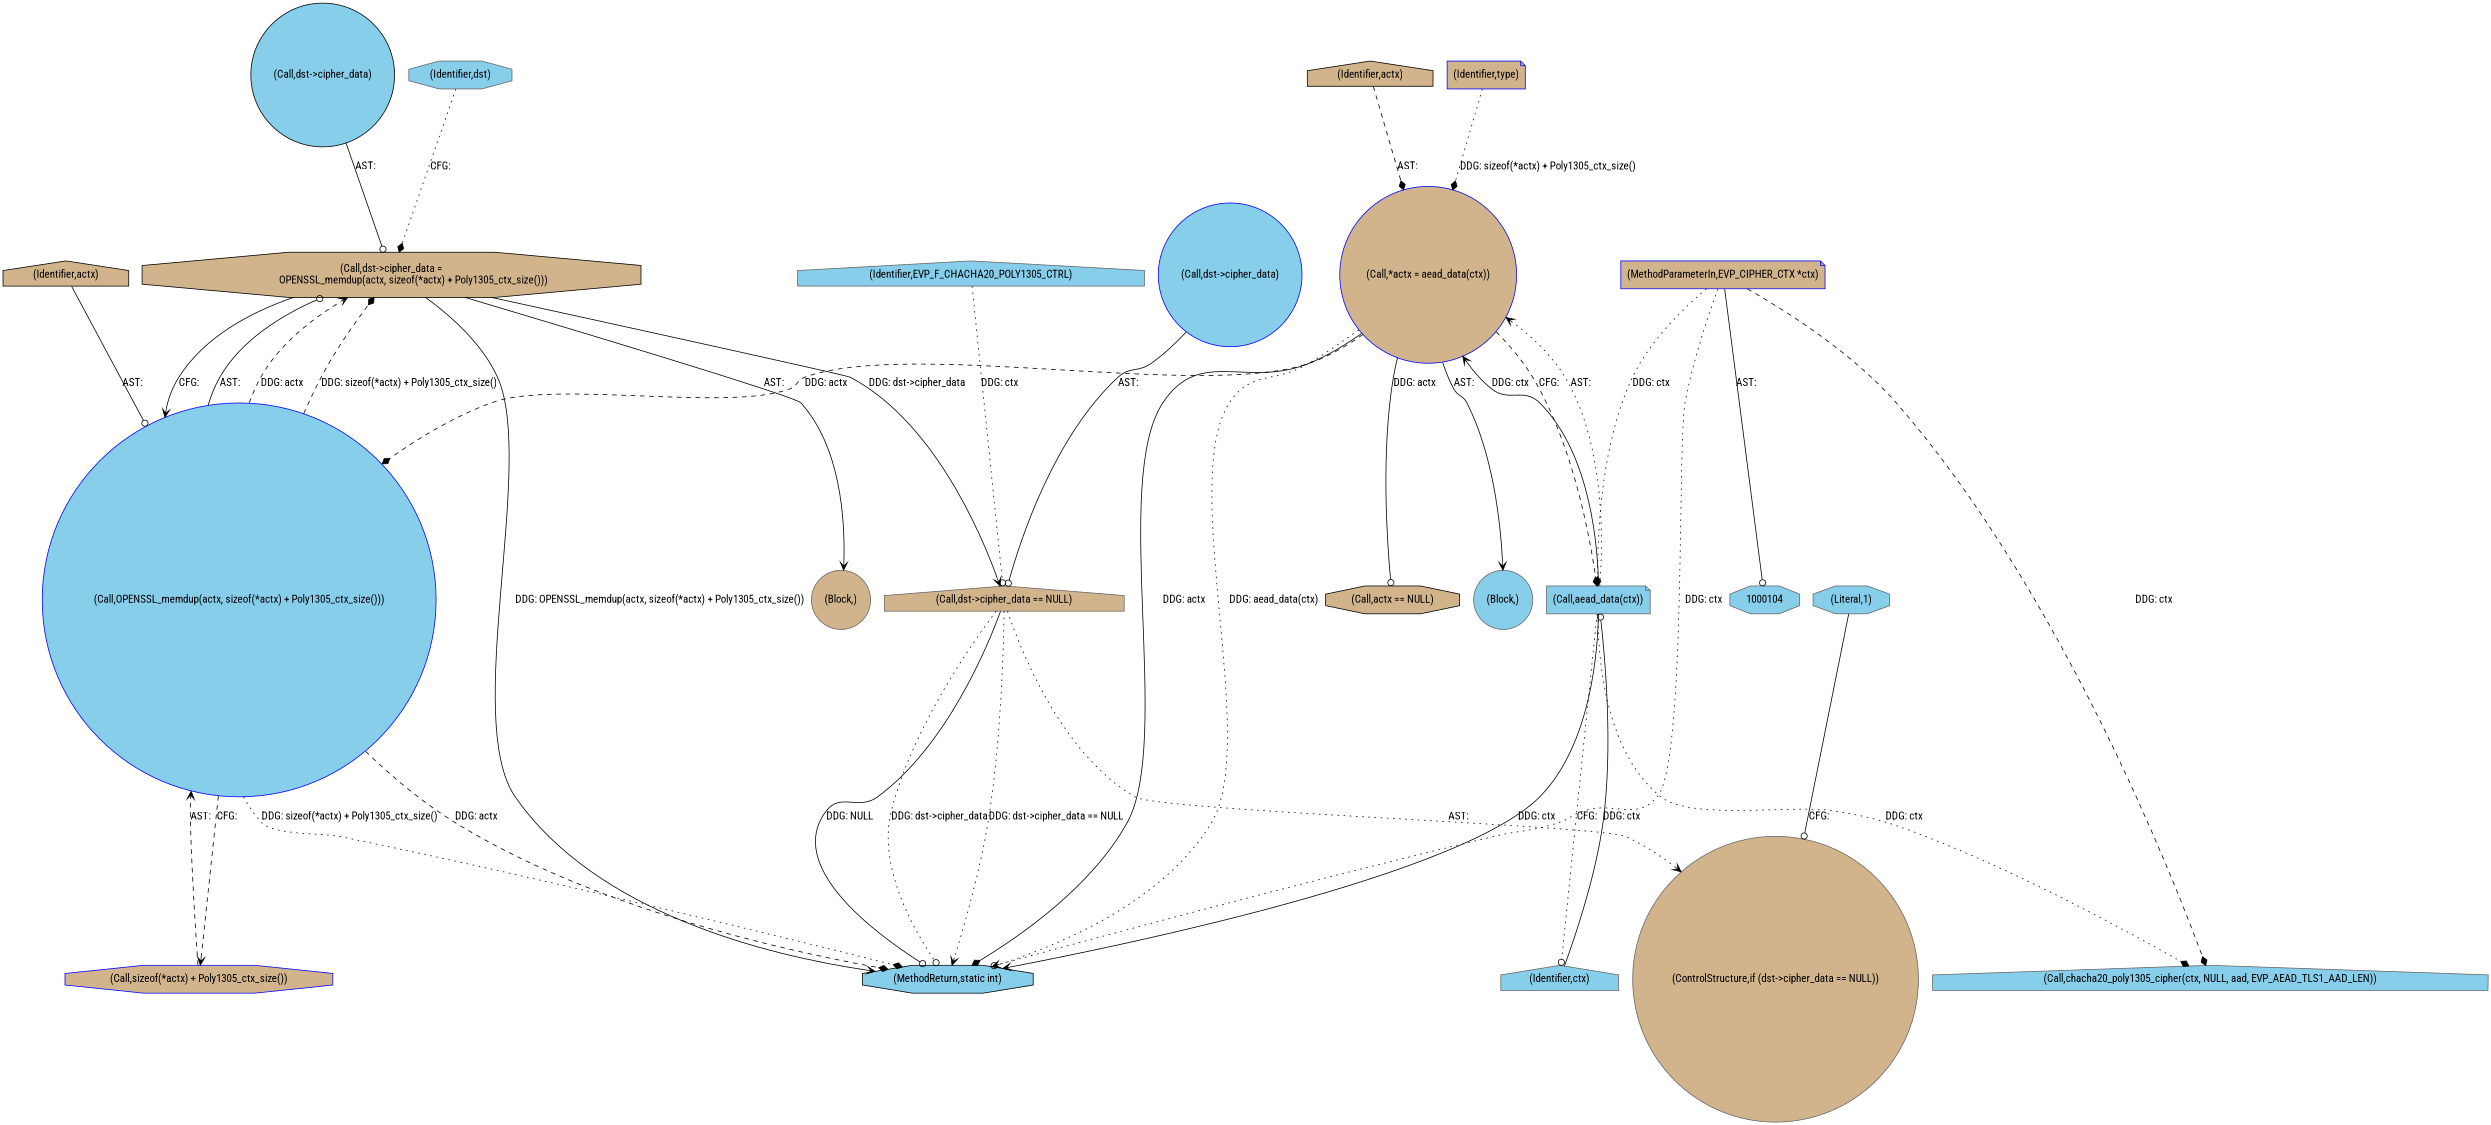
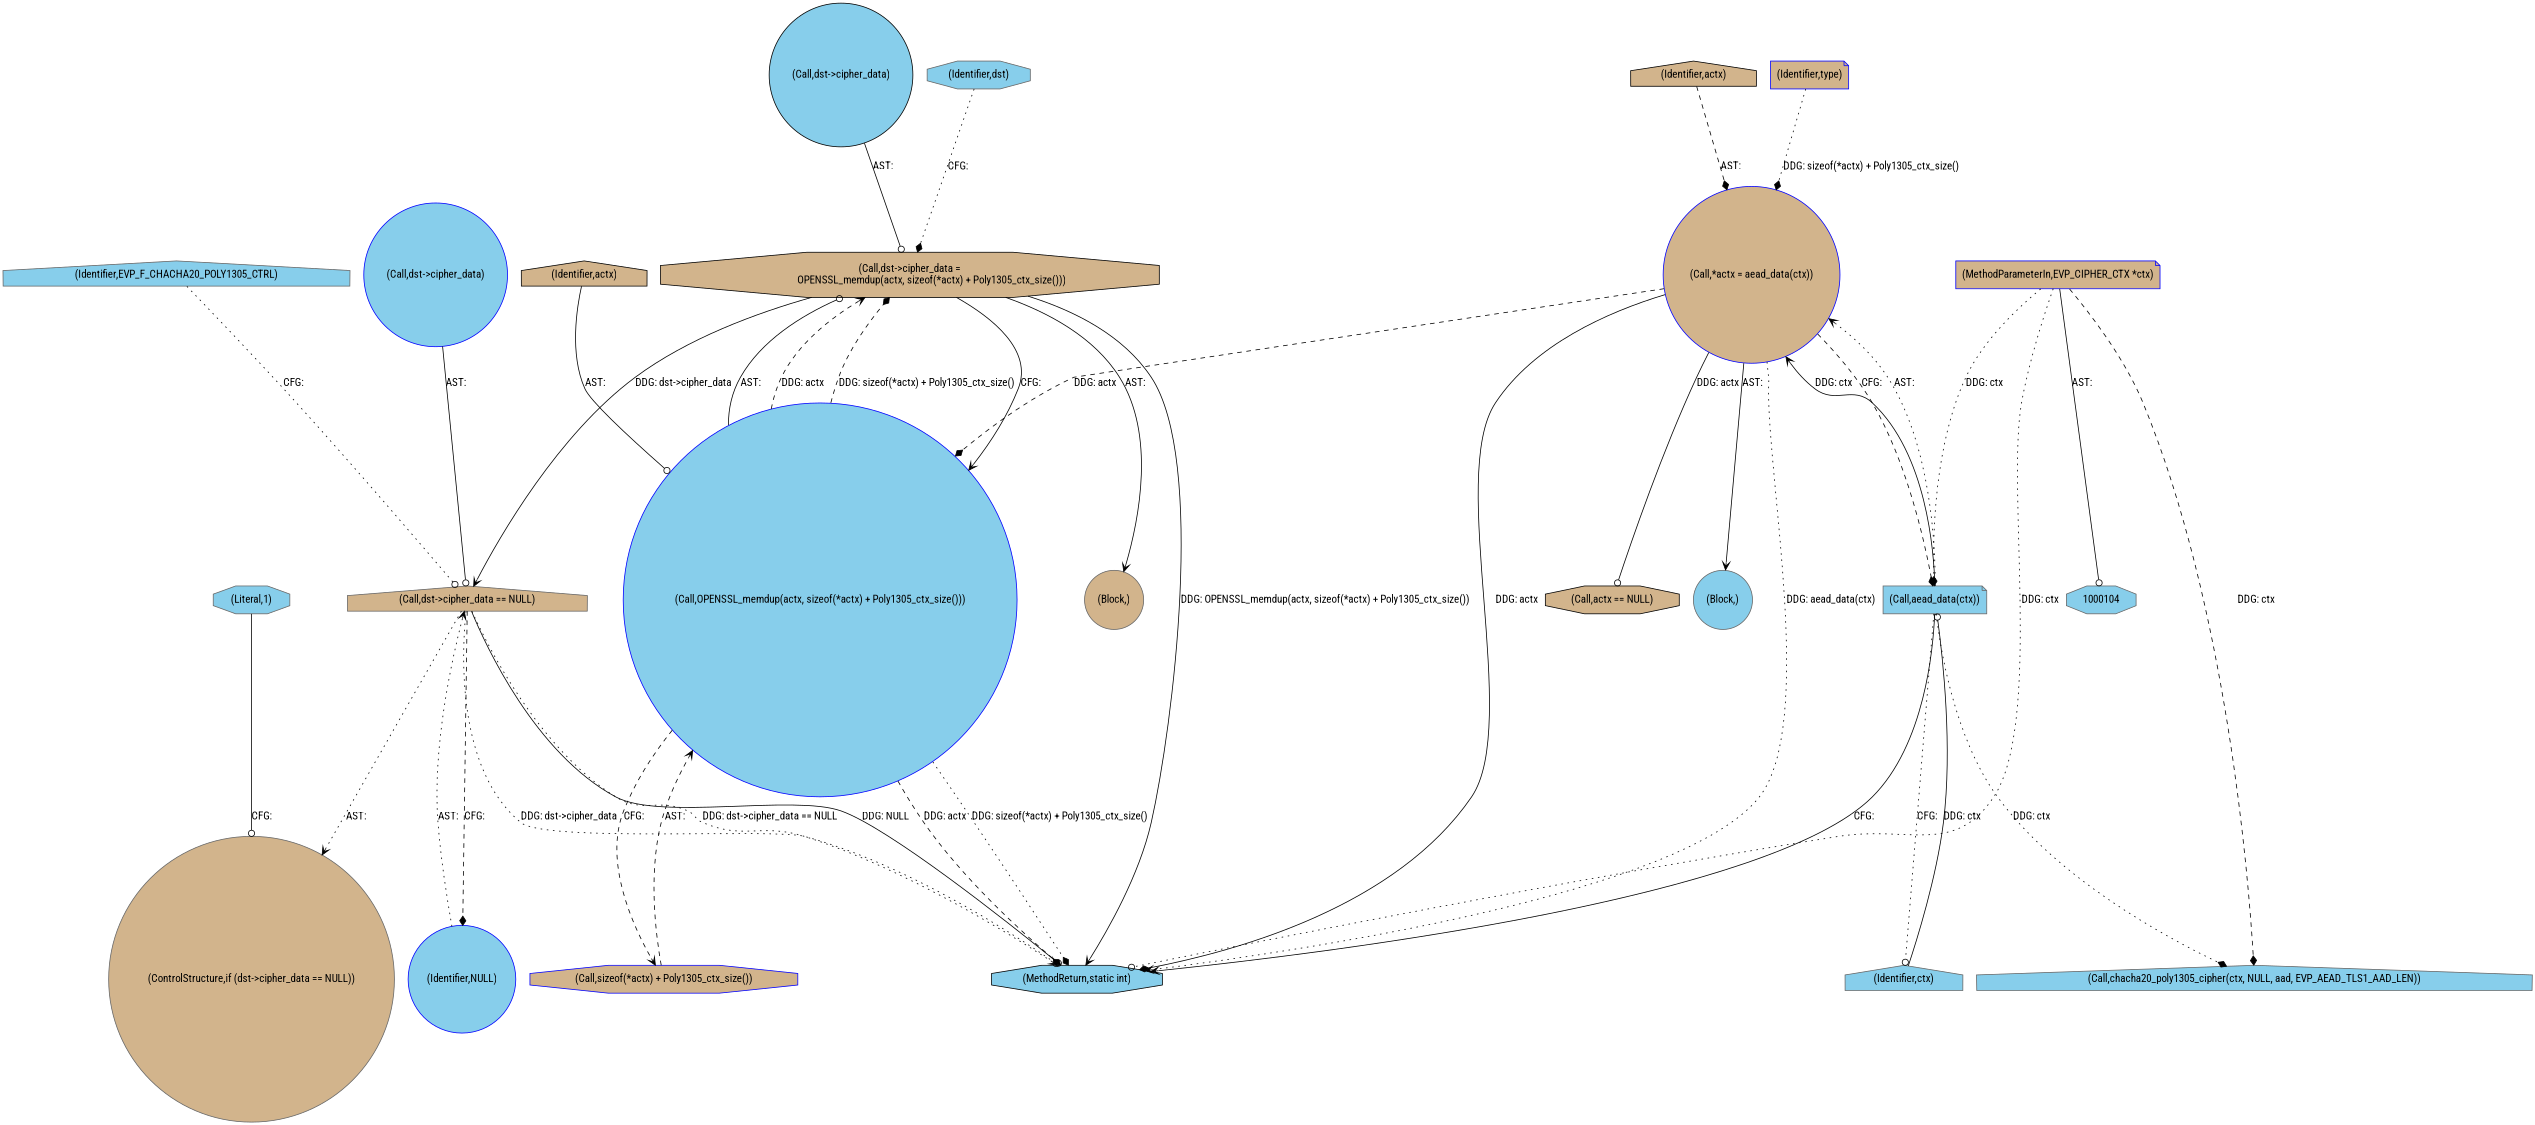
edge "(Identifier,EVP_F_CHACHA20_POLY1305_CTRL)" -> "(Call,dst->cipher_data == NULL)": label "DDG: ctx" -> "CFG: "
edge "(Call,aead_data(ctx))" -> "(MethodReturn,static int)": label "DDG: ctx" -> "CFG: "
node "(Identifier,NULL)": added
